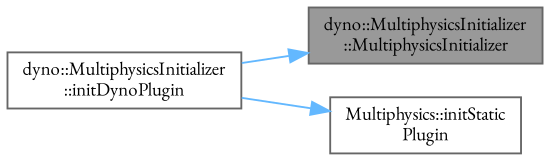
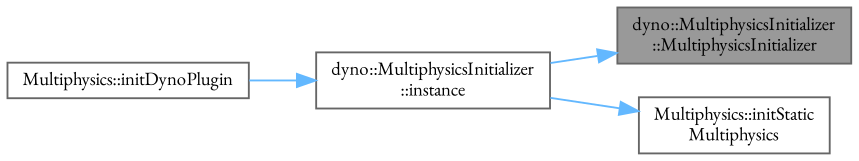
node "dyno::MultiphysicsInitializer ::initDynoPlugin": label "dyno::MultiphysicsInitializer ::initDynoPlugin" -> "dyno::MultiphysicsInitializer ::instance"
node "Multiphysics::initDynoPlugin": added
node "Multiphysics::initStatic Plugin": label "Multiphysics::initStatic Plugin" -> "Multiphysics::initStatic Multiphysics"
